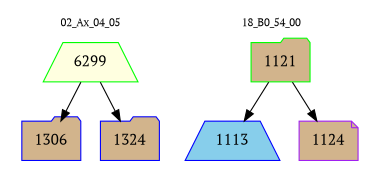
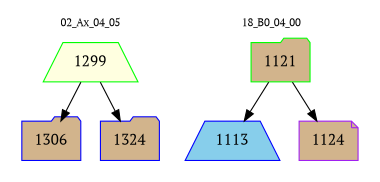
cluster "18_B0_54_00": label "18_B0_54_00" -> "18_B0_04_00"
node "6299": label "6299" -> "1299"
